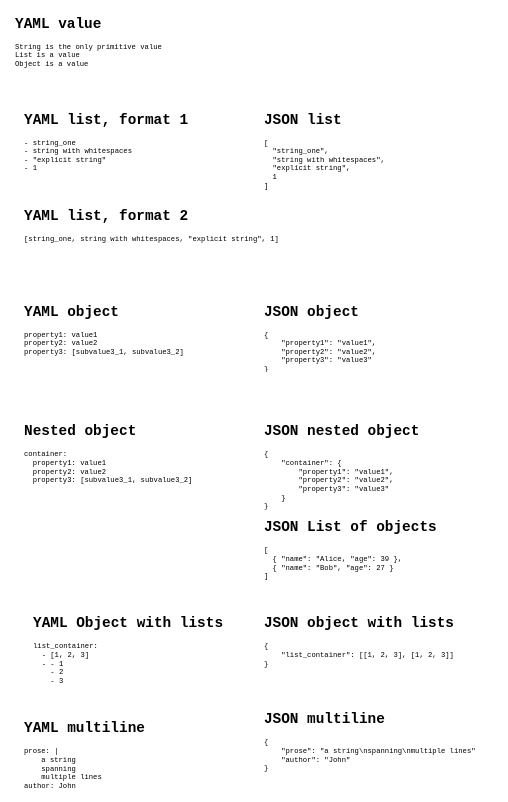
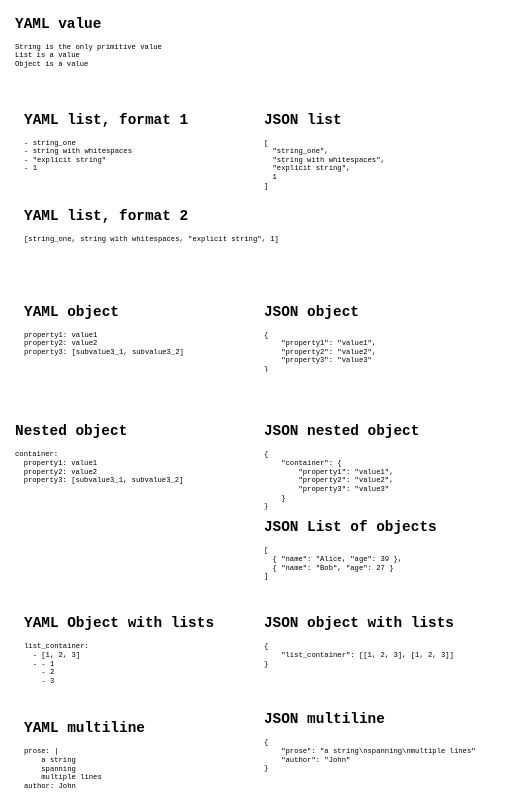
node "Nested object container: property1: value1 property2: value2 property3: [subvalue3_1, subvalue3_2]": moved (126, 456) -> (117, 456)
node "YAML Object with lists list_container: - [1, 2, 3] - - 1 - 2 - 3": moved (135, 648) -> (126, 648)
